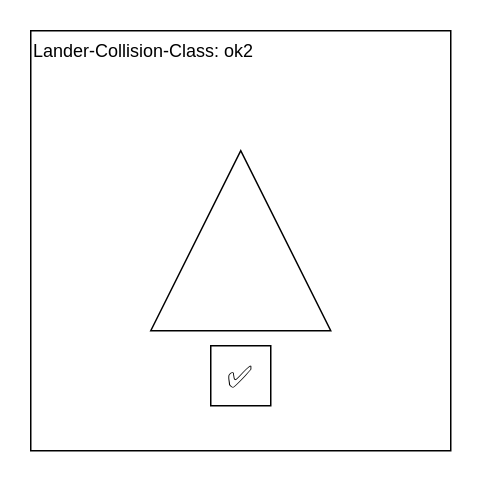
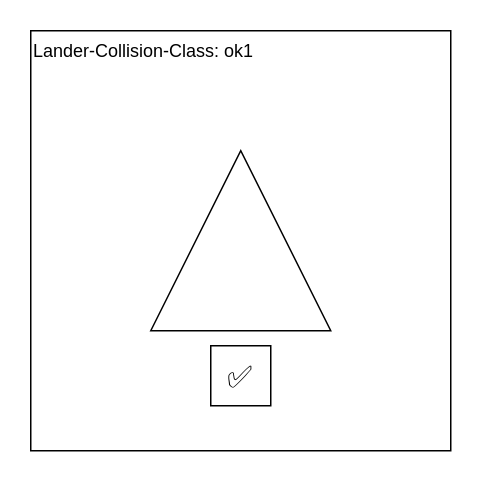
node "Lander-Collision-Class: ok2": label "Lander-Collision-Class: ok2" -> "Lander-Collision-Class: ok1"
